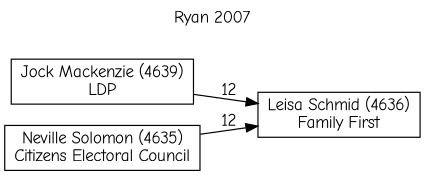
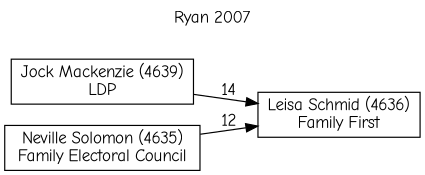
edge "Jock Mackenzie (4639) LDP" -> "Leisa Schmid (4636) Family First": label "12" -> "14"
node "Neville Solomon (4635) Citizens Electoral Council": label "Neville Solomon (4635) Citizens Electoral Council" -> "Neville Solomon (4635) Family Electoral Council"
